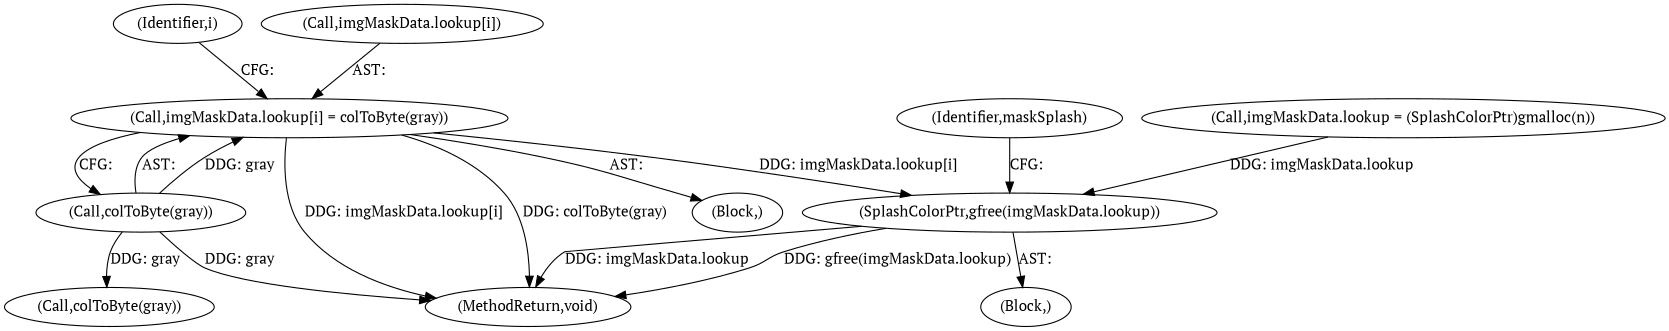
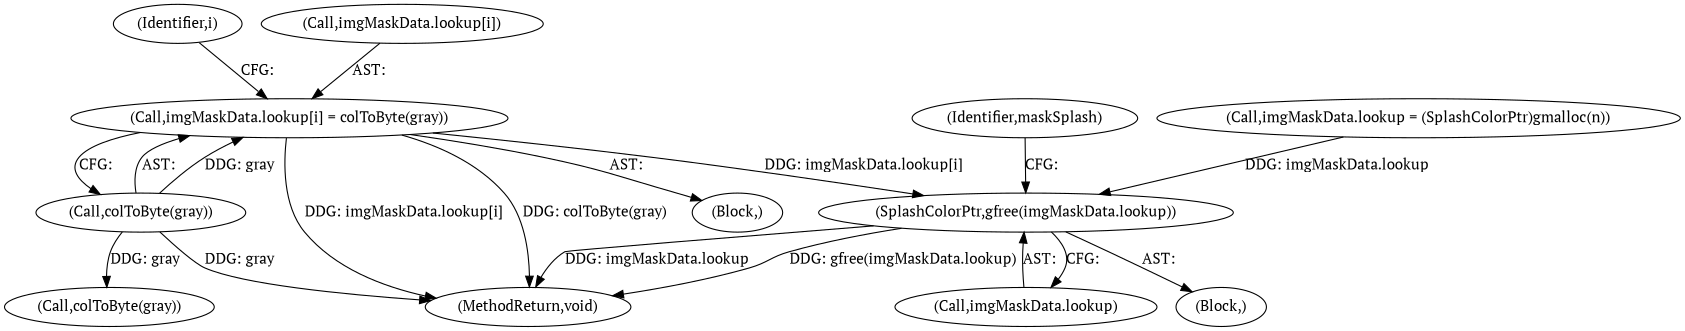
node "(Call,imgMaskData.lookup)": added
